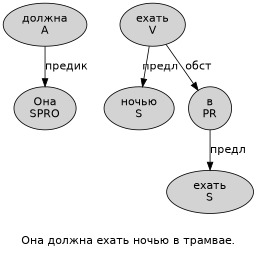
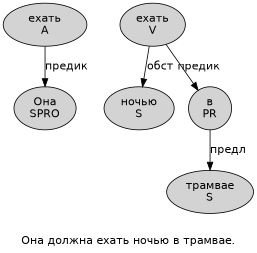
node "должна A": label "должна A" -> "ехать A"
edge "ехать V" -> "ночью S": label "предл" -> "обст"
edge "ехать V" -> "в PR": label "обст" -> "предик"
node "ехать S": label "ехать S" -> "трамвае S"
